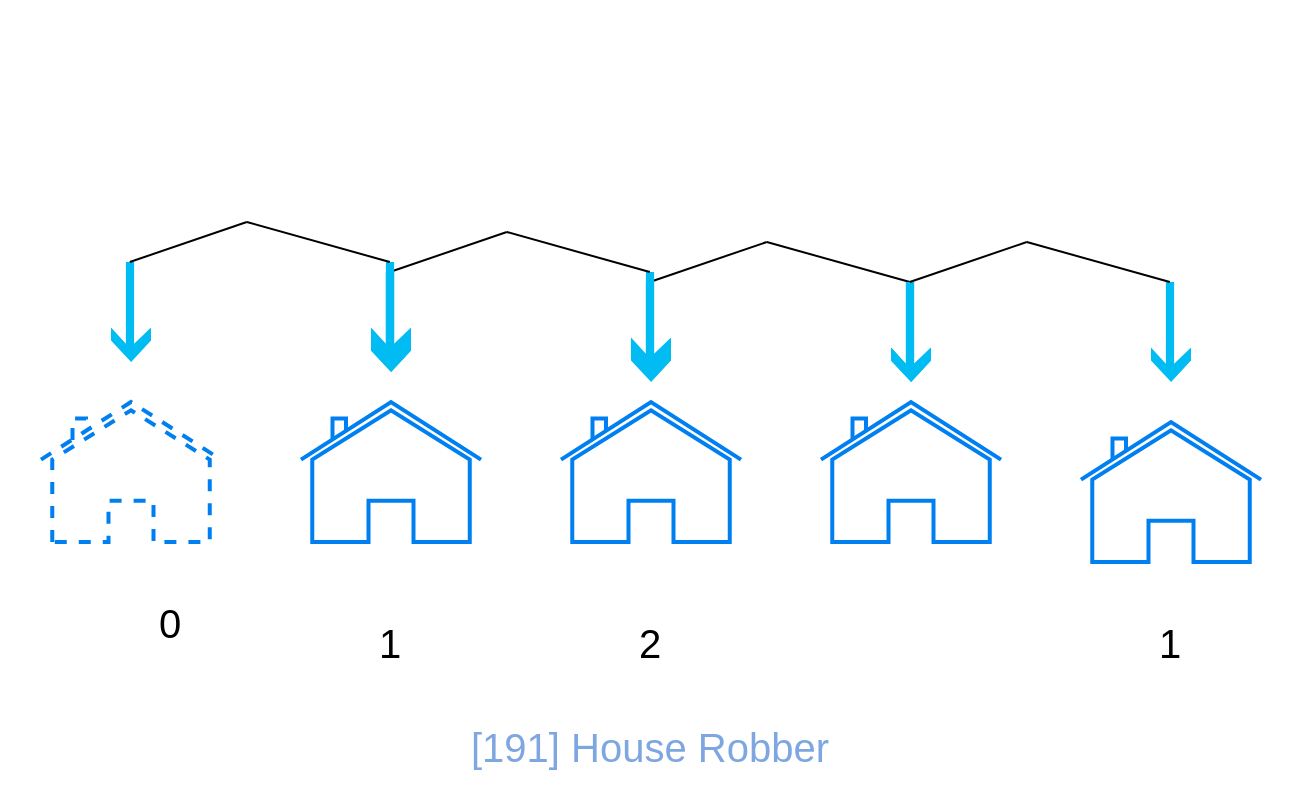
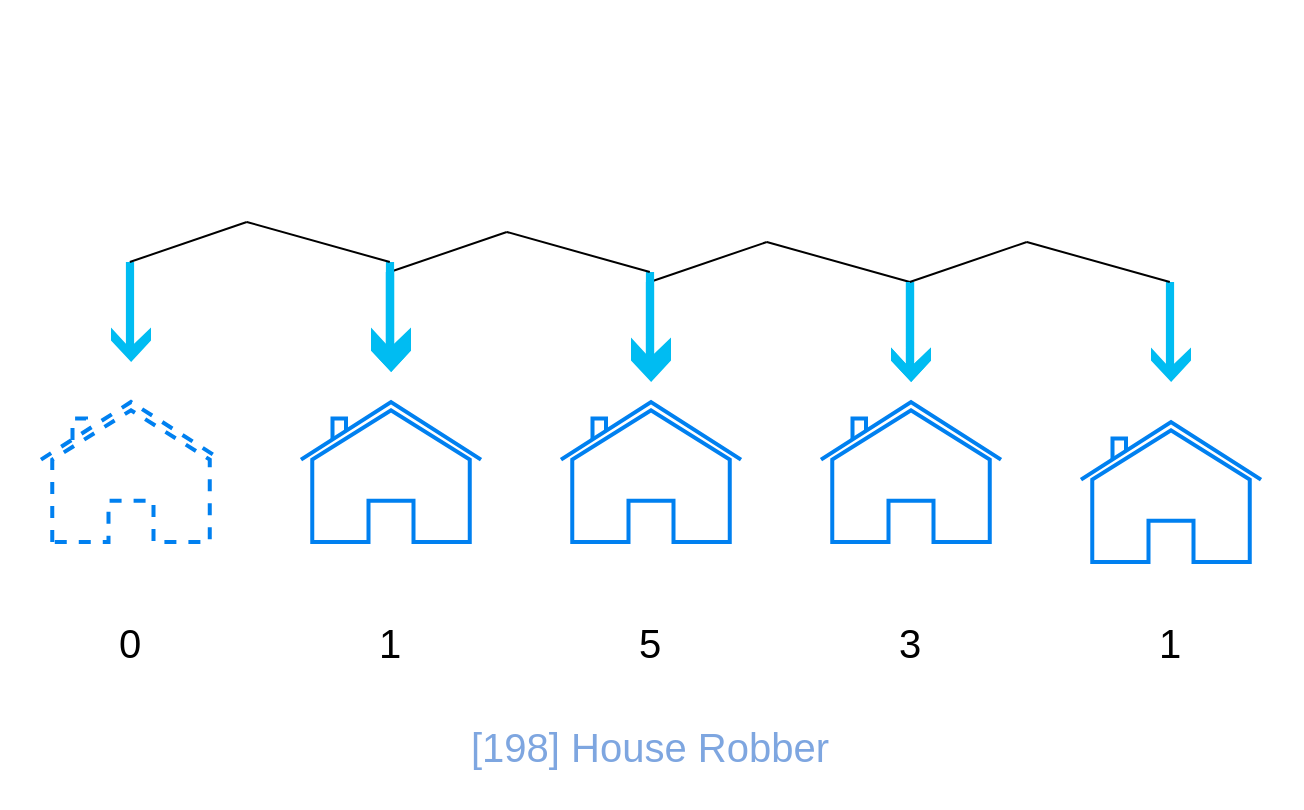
node "0": moved (171, 622) -> (131, 642)
node "3": added
node "2": label "2" -> "5"
node "[191] House Robber": label "[191] House Robber" -> "[198] House Robber"
